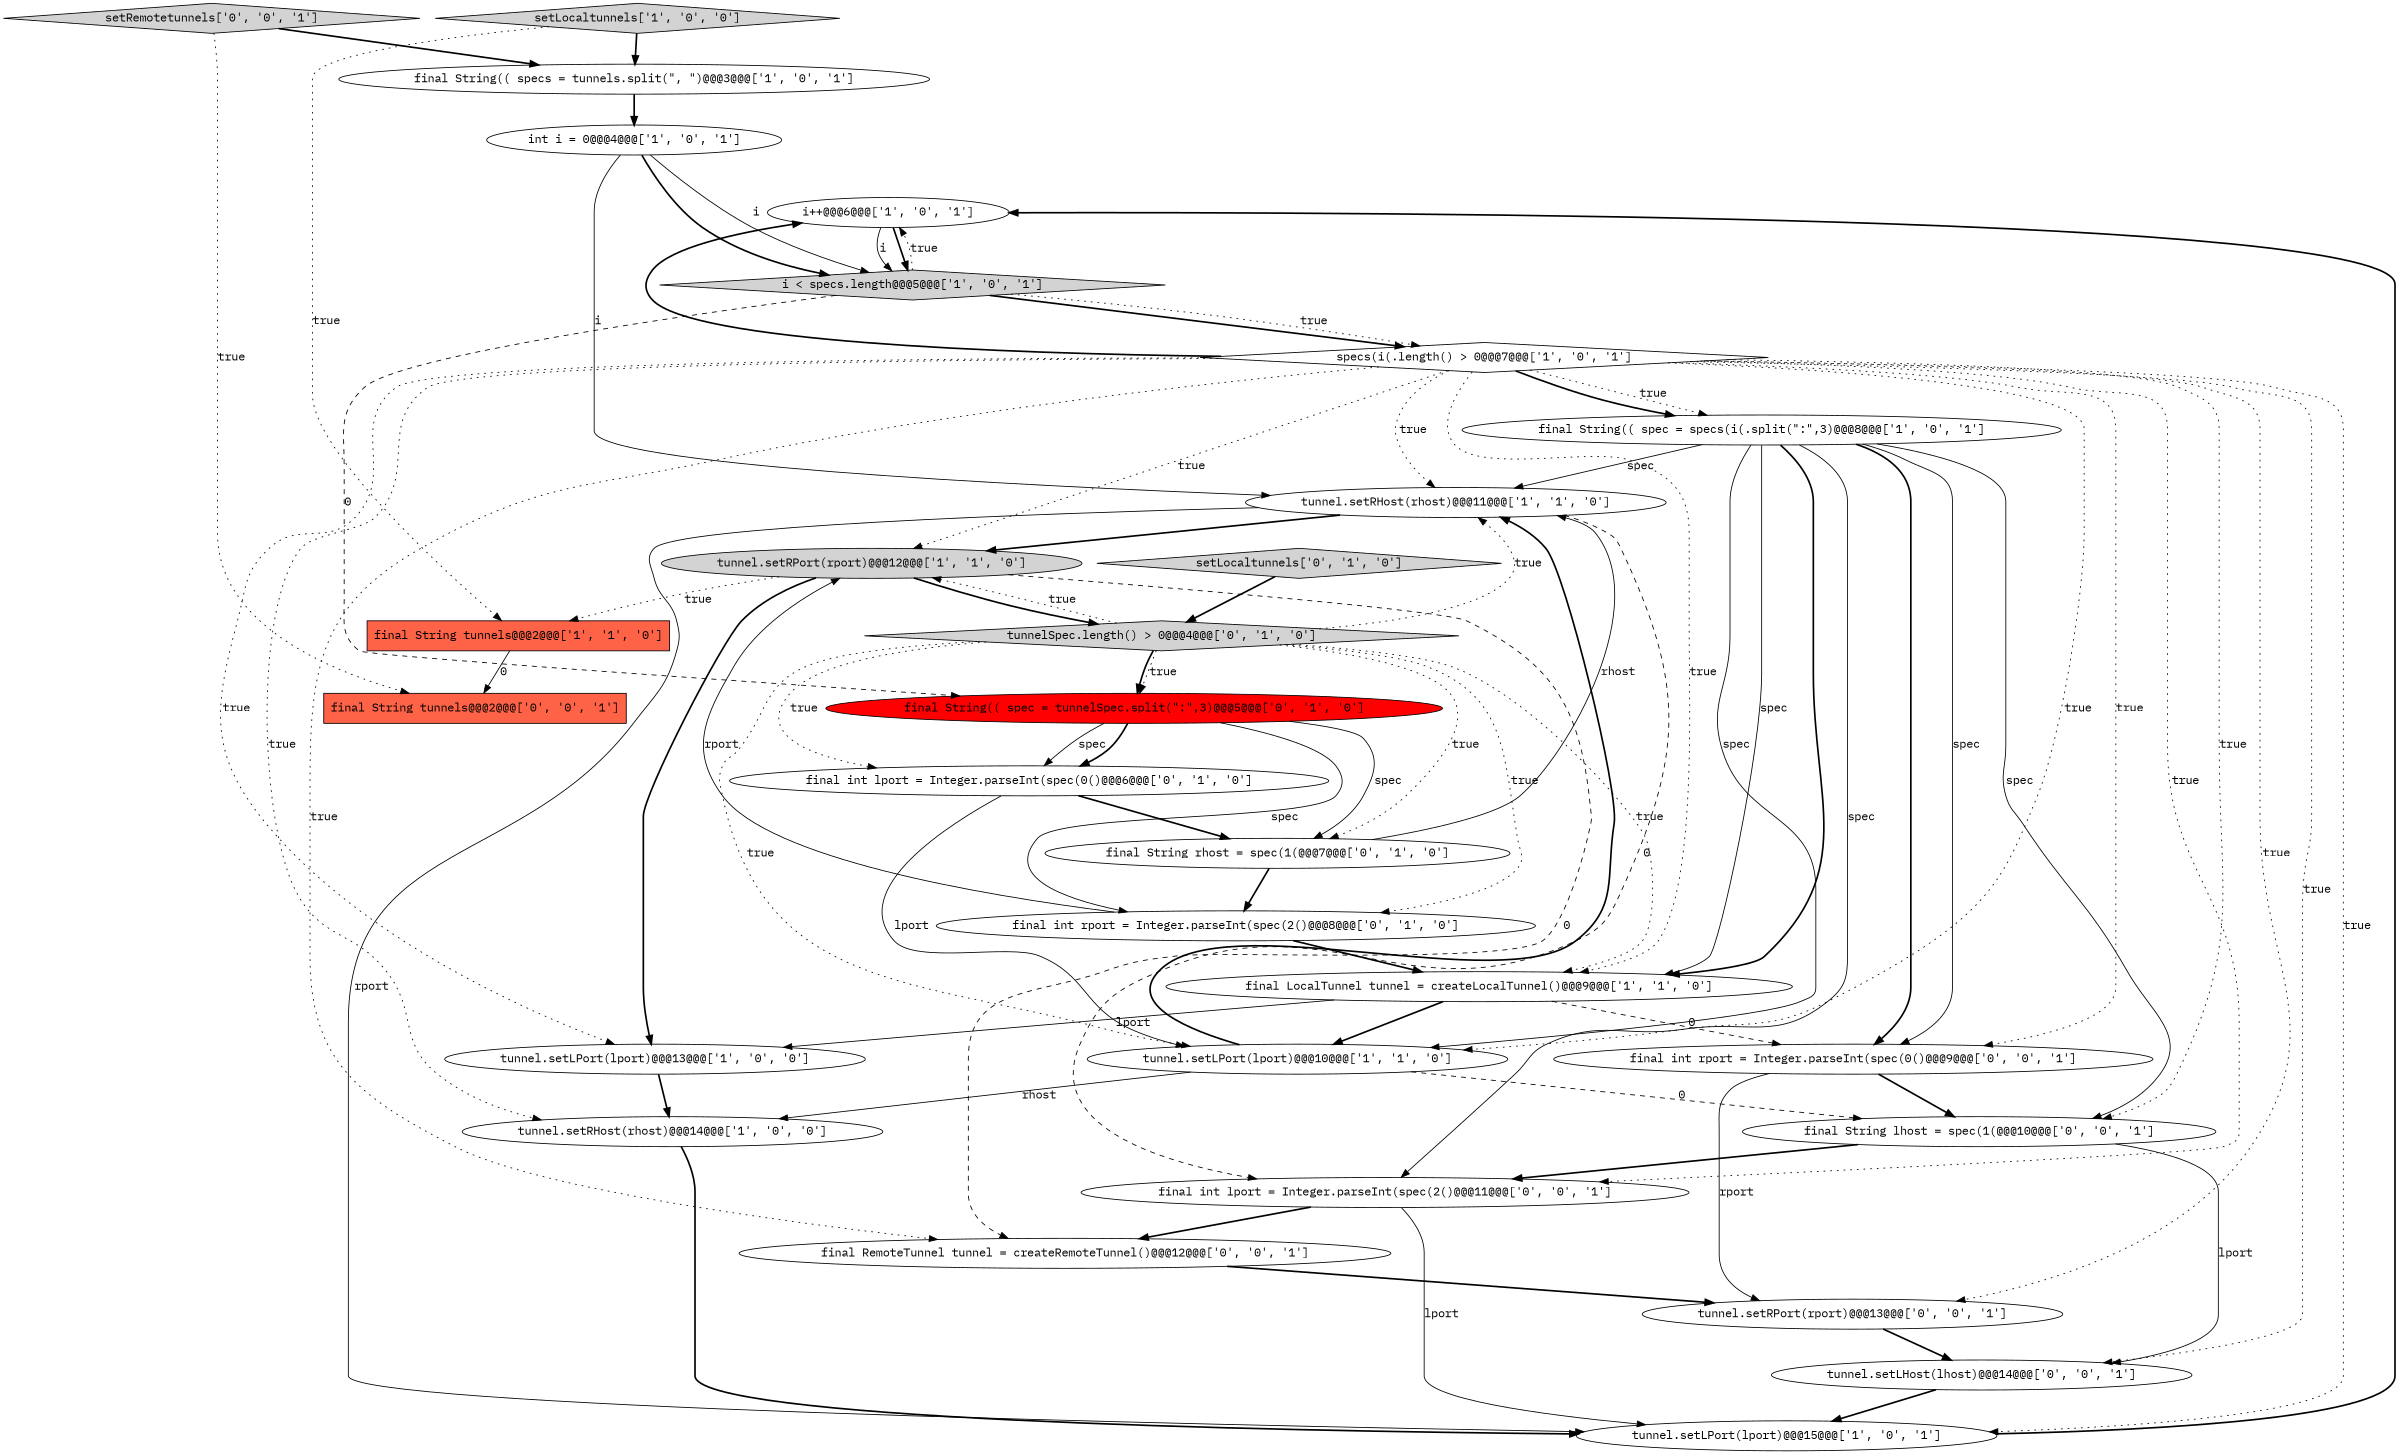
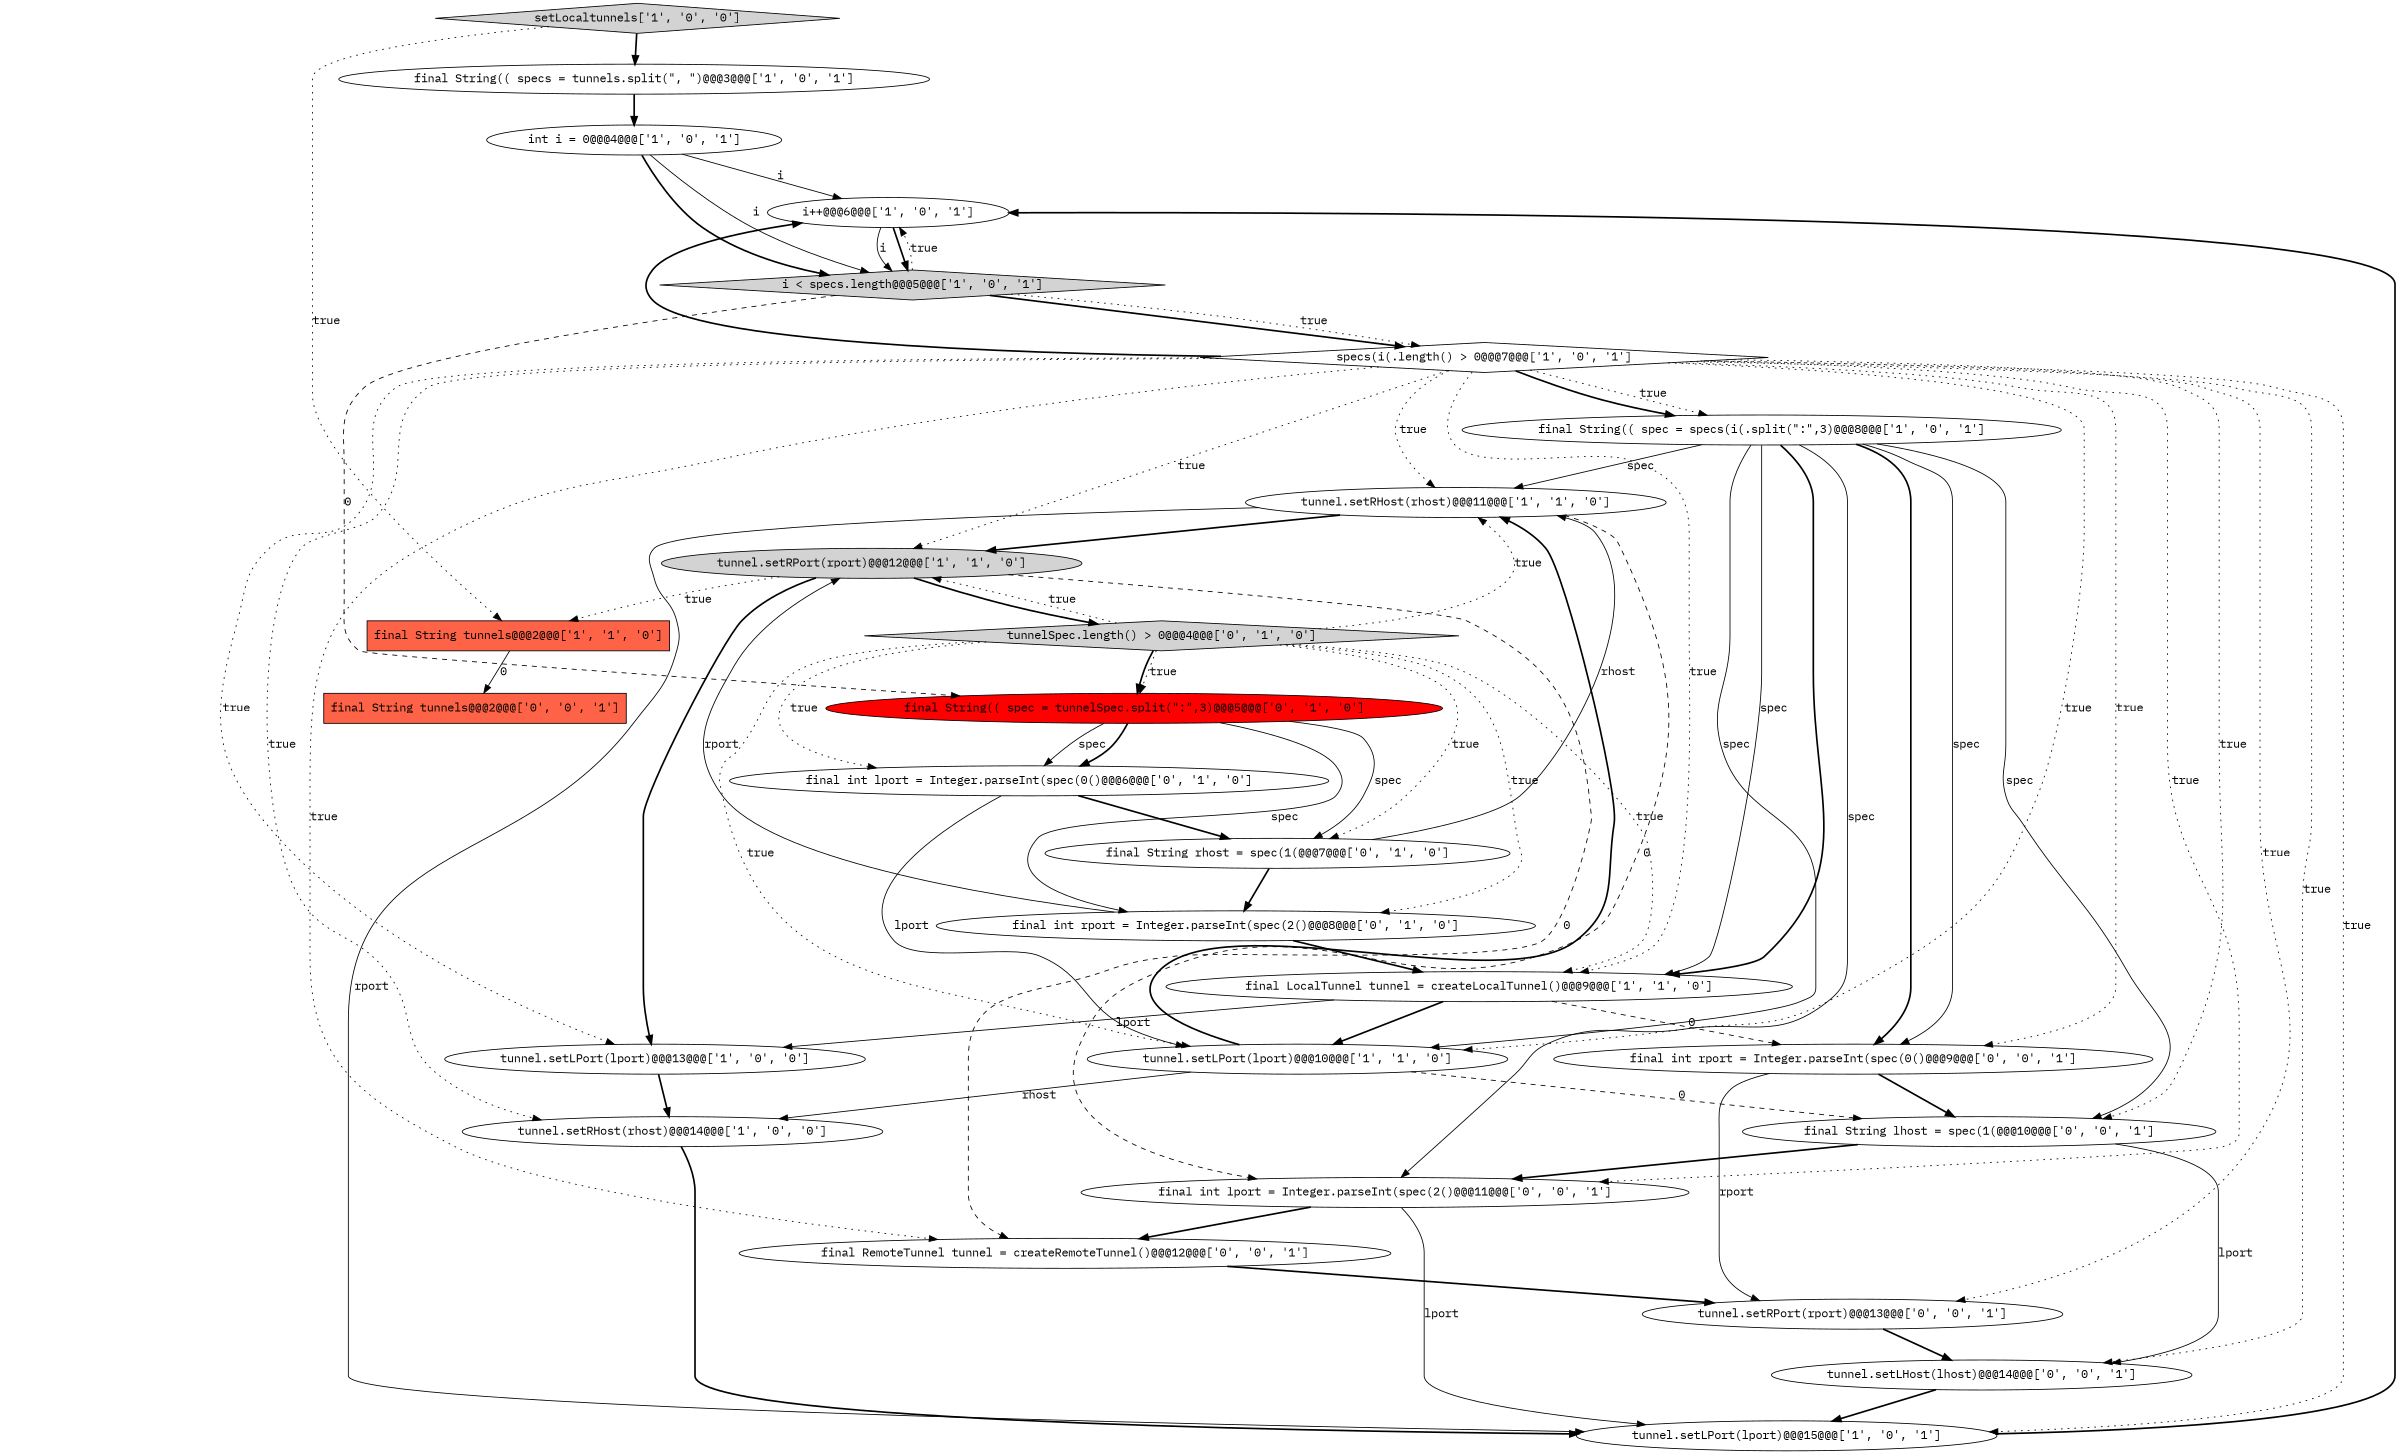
node "setRemotetunnels['0', '0', '1']": removed
edge "int i = 0@@@4@@@['1', '0', '1']" -> "tunnel.setRHost(rhost)@@@11@@@['1', '1', '0']": now "int i = 0@@@4@@@['1', '0', '1']" -> "i++@@@6@@@['1', '0', '1']"
node "setLocaltunnels['0', '1', '0']": removed
